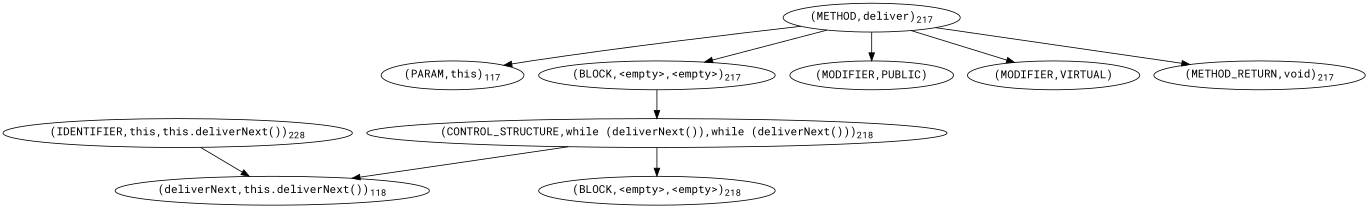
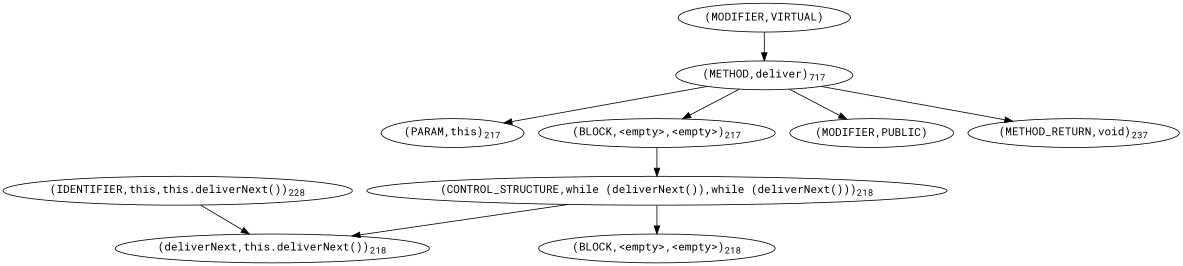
node "(METHOD,deliver)": text "217" -> "717"
edge "(METHOD,deliver)" -> "(MODIFIER,VIRTUAL)": reversed
node "(PARAM,this)": text "117" -> "217"
node "(METHOD_RETURN,void)": text "217" -> "237"
node "(deliverNext,this.deliverNext())": text "118" -> "218"
